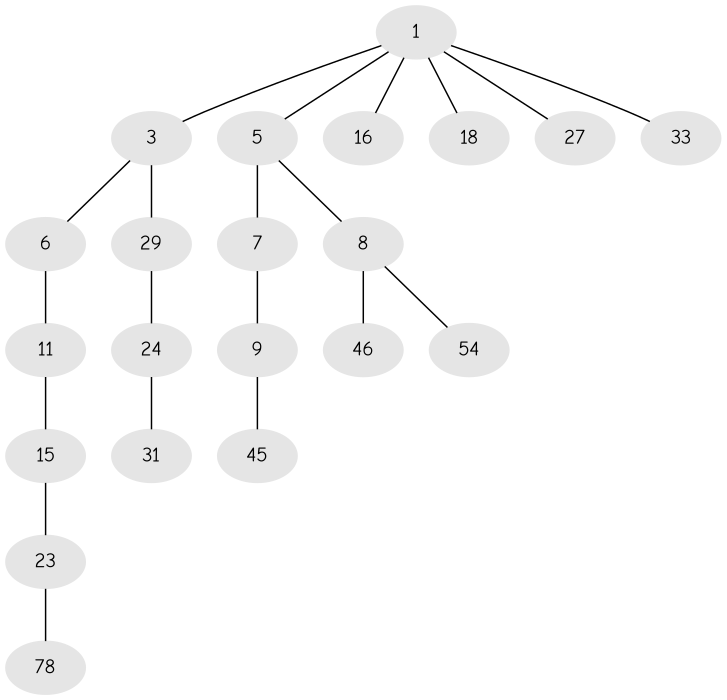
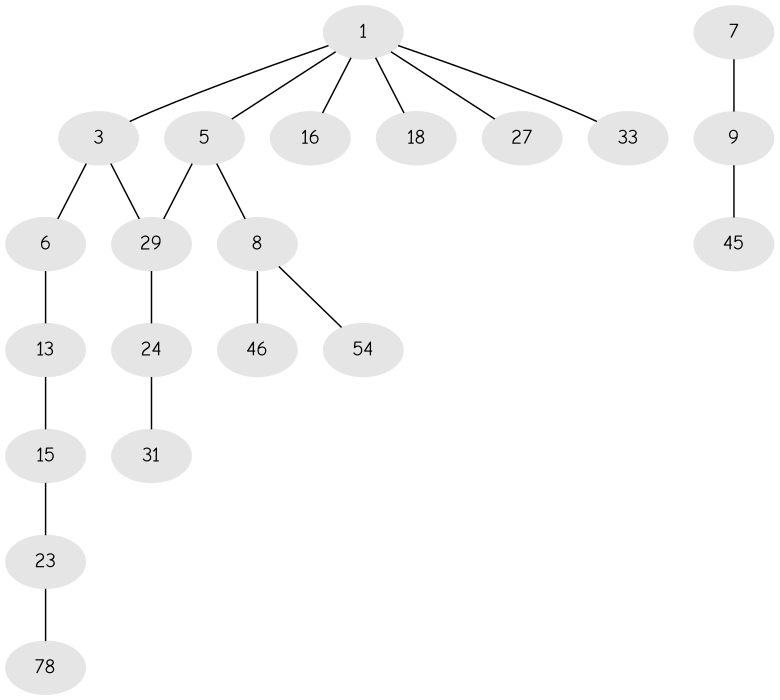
edge "5" -- "7": now "5" -- "29"
node "11": label "11" -> "13"
